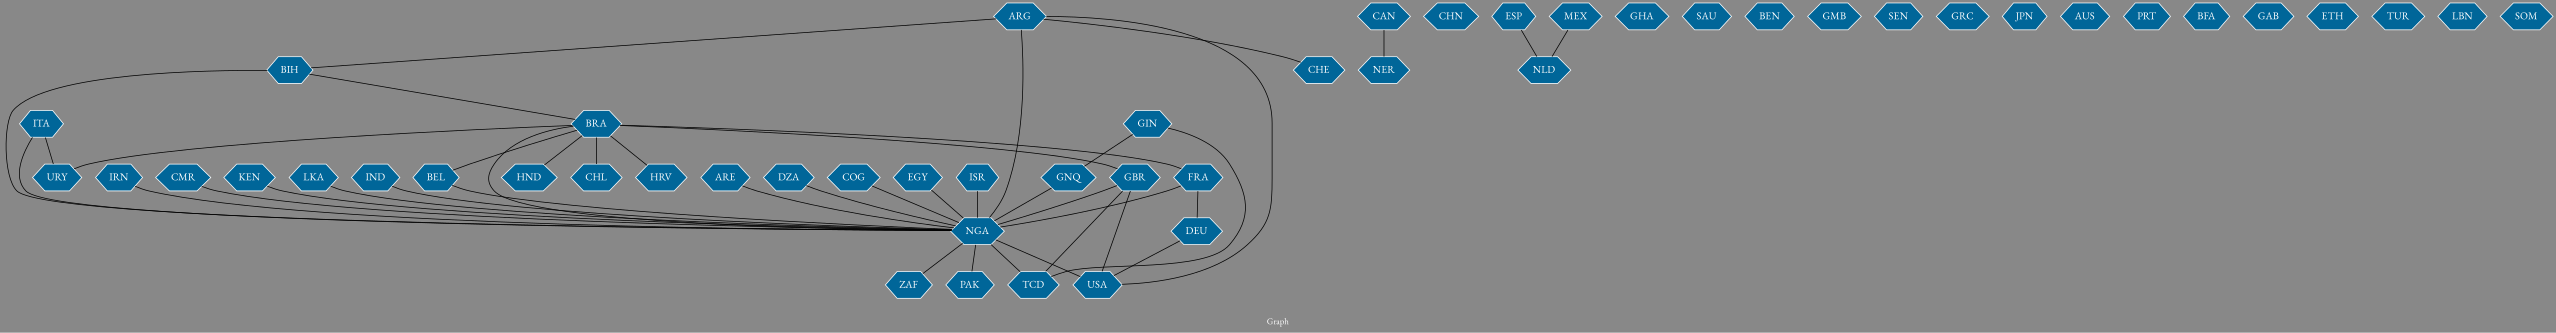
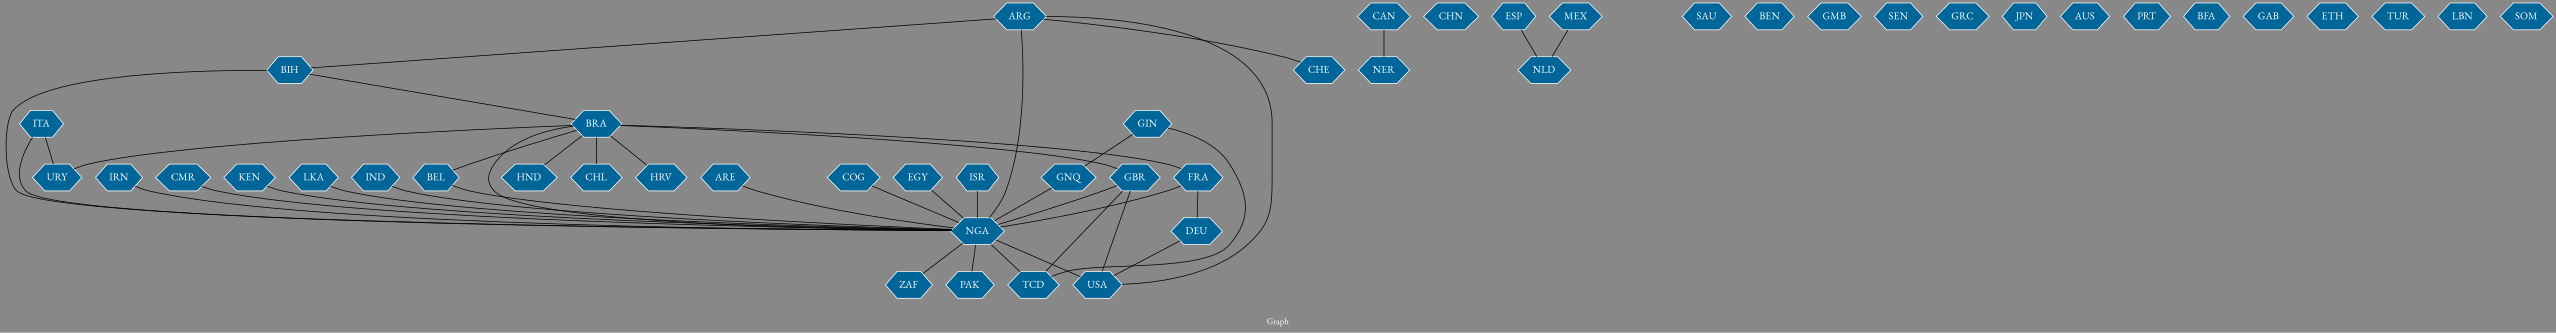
node "GHA": removed
node "DZA": removed
